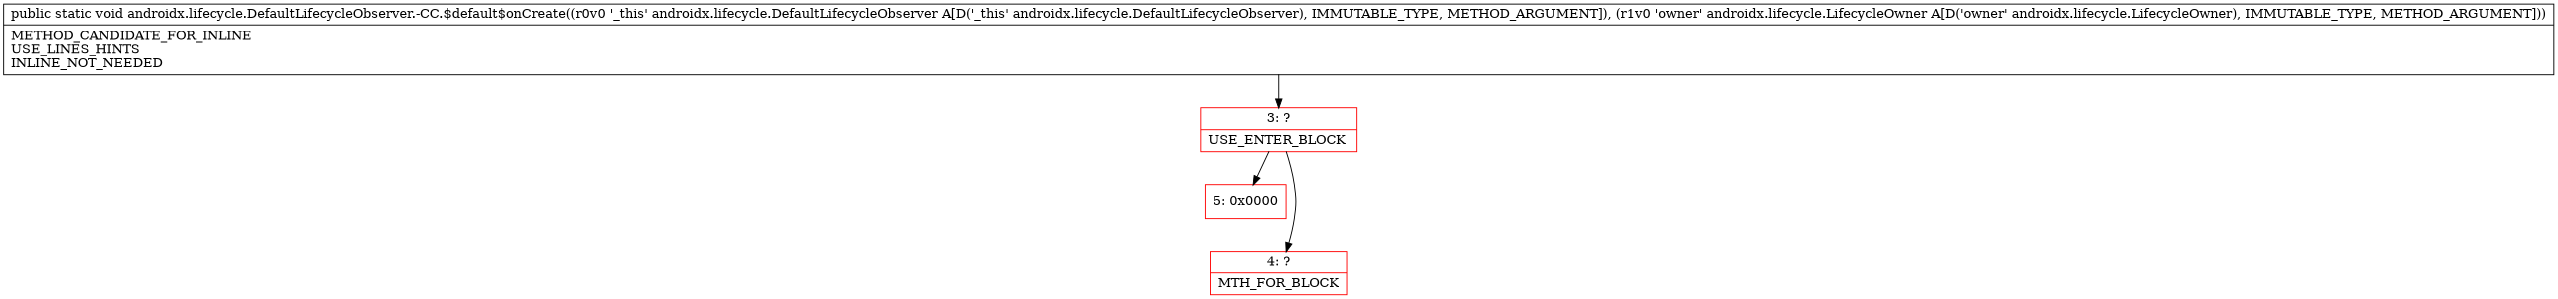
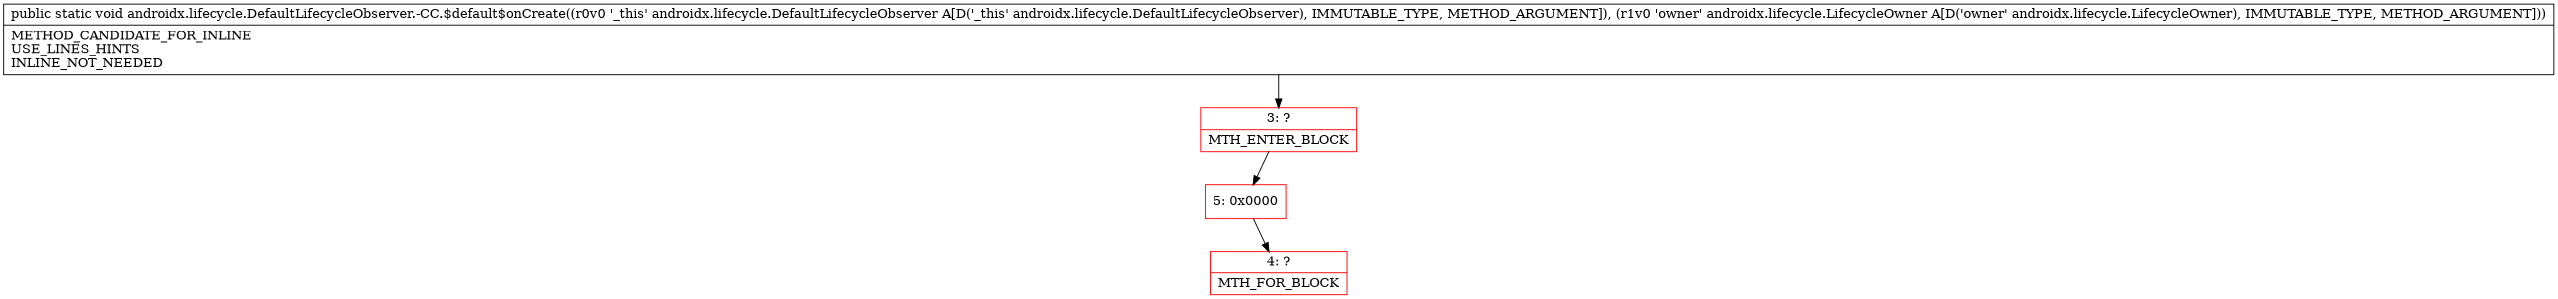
node "3: ?": text "USE_ENTER_BLOCK" -> "MTH_ENTER_BLOCK"
edge "3: ?" -> "4: ?": now "5: 0x0000" -> "4: ?"
